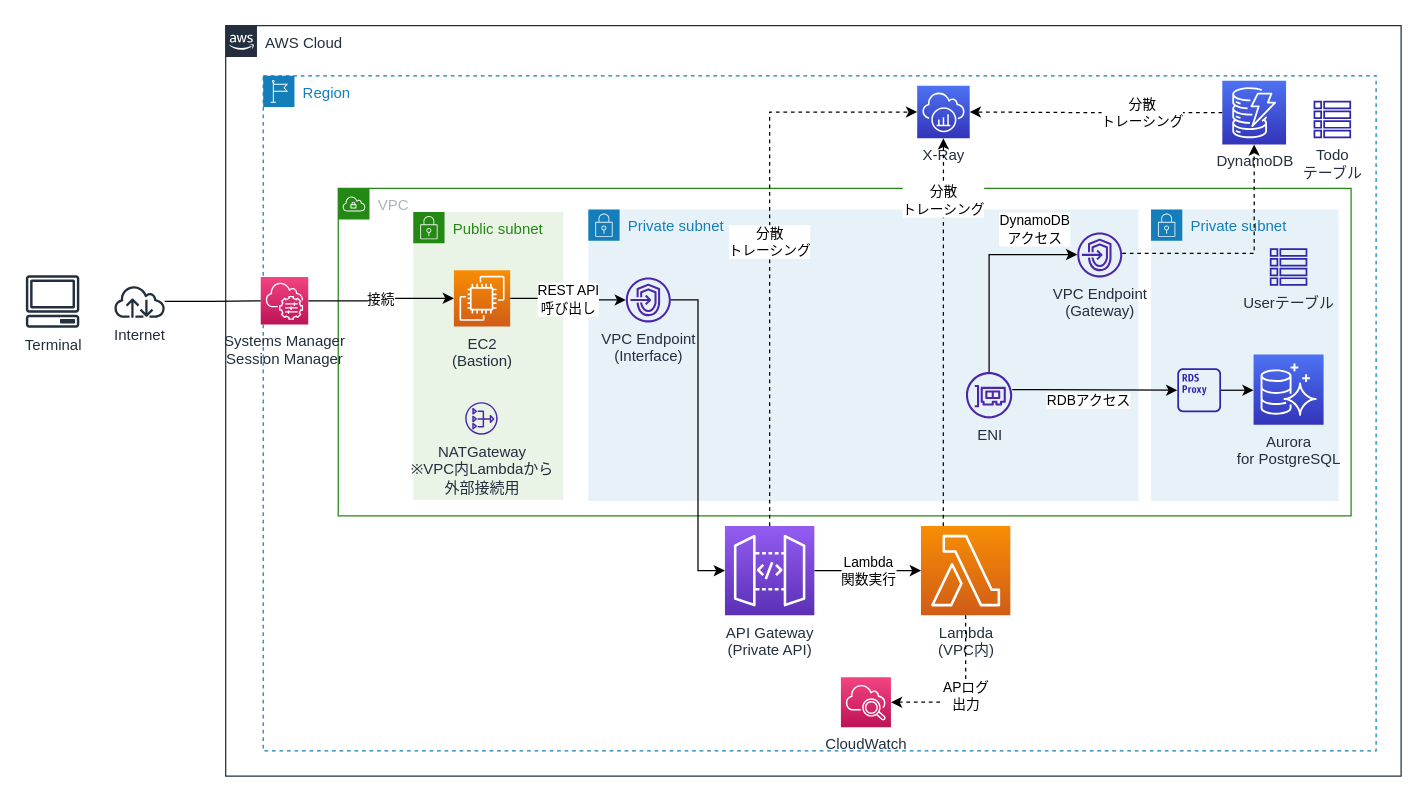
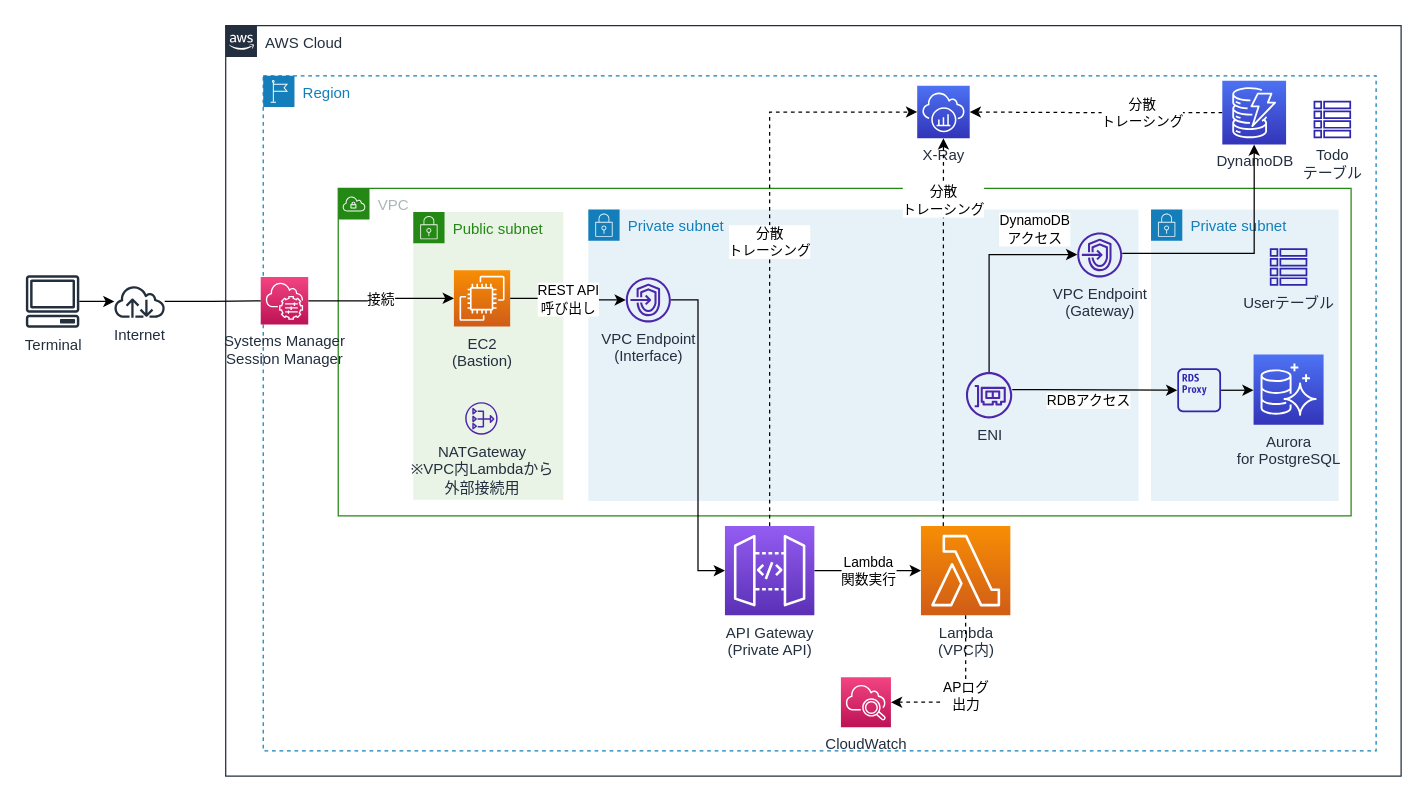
edge "VPC Endpoint (Gateway)" -> "DynamoDB": style dashed -> solid
edge "Terminal" -> "Internet": added
